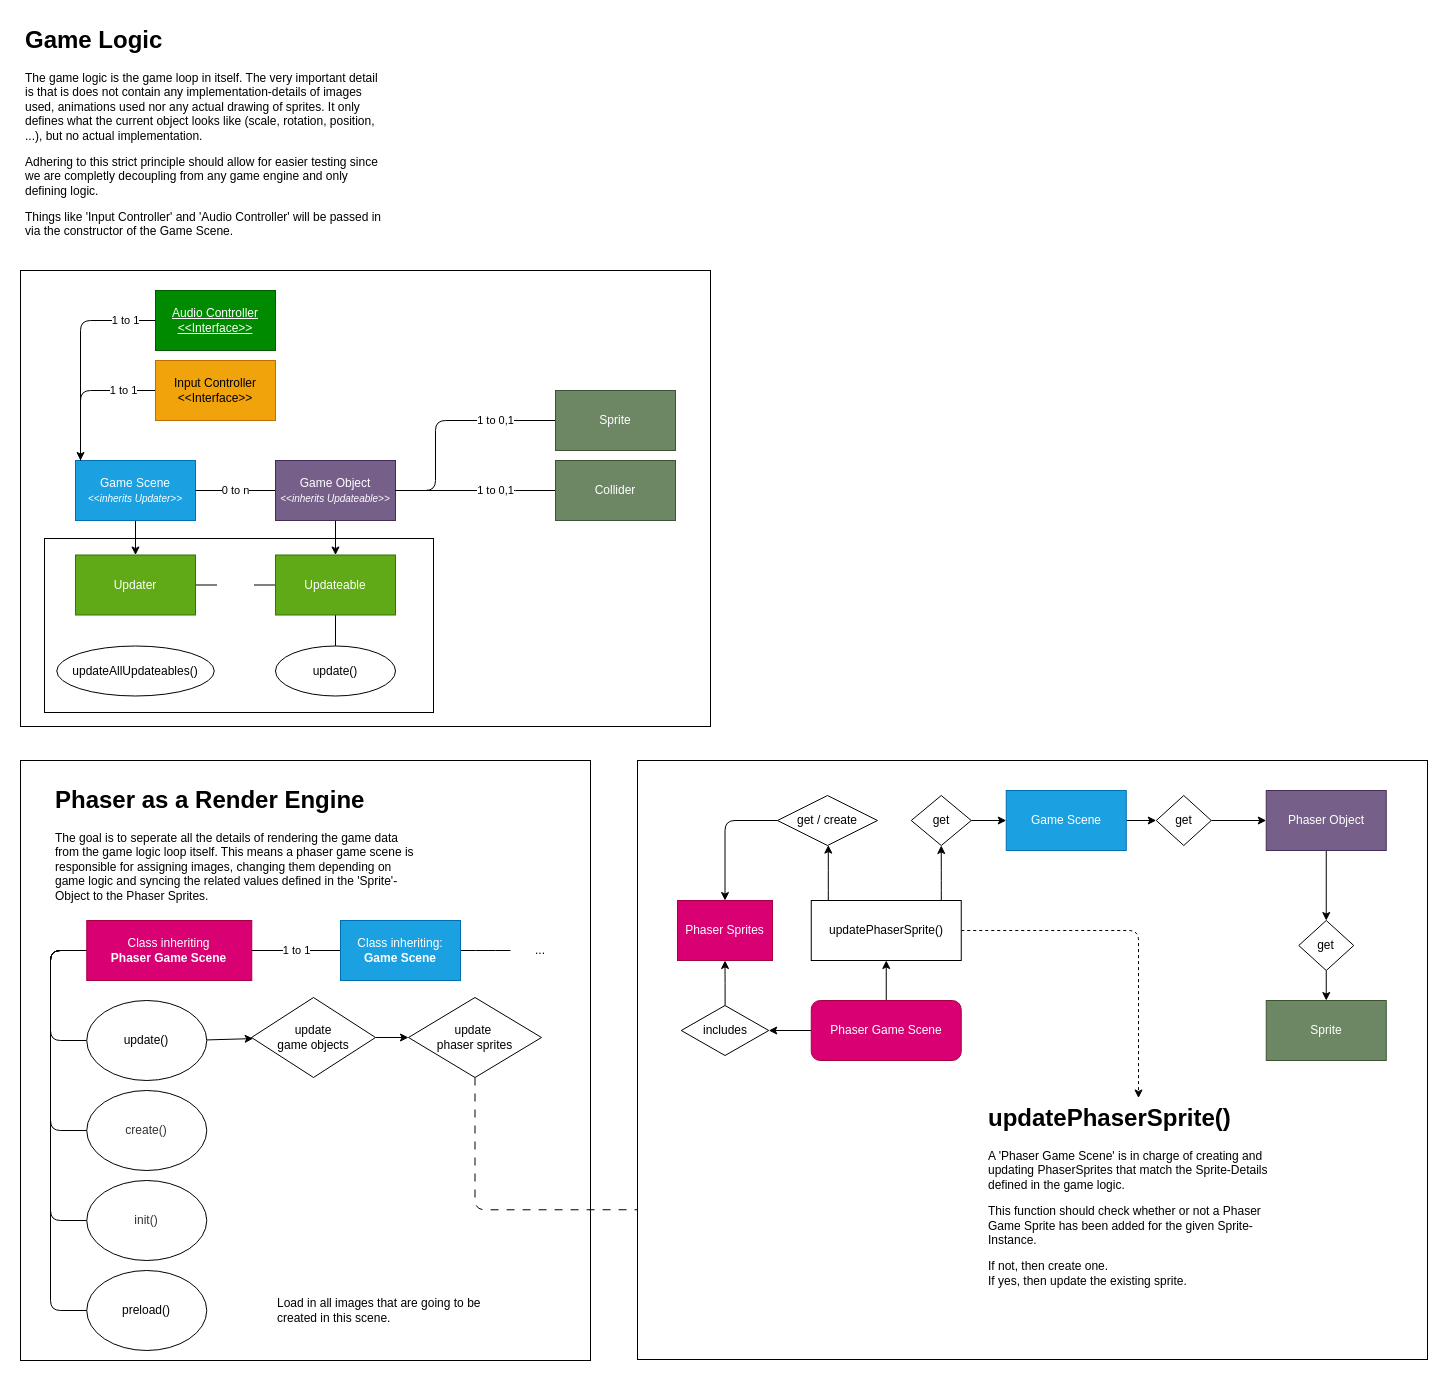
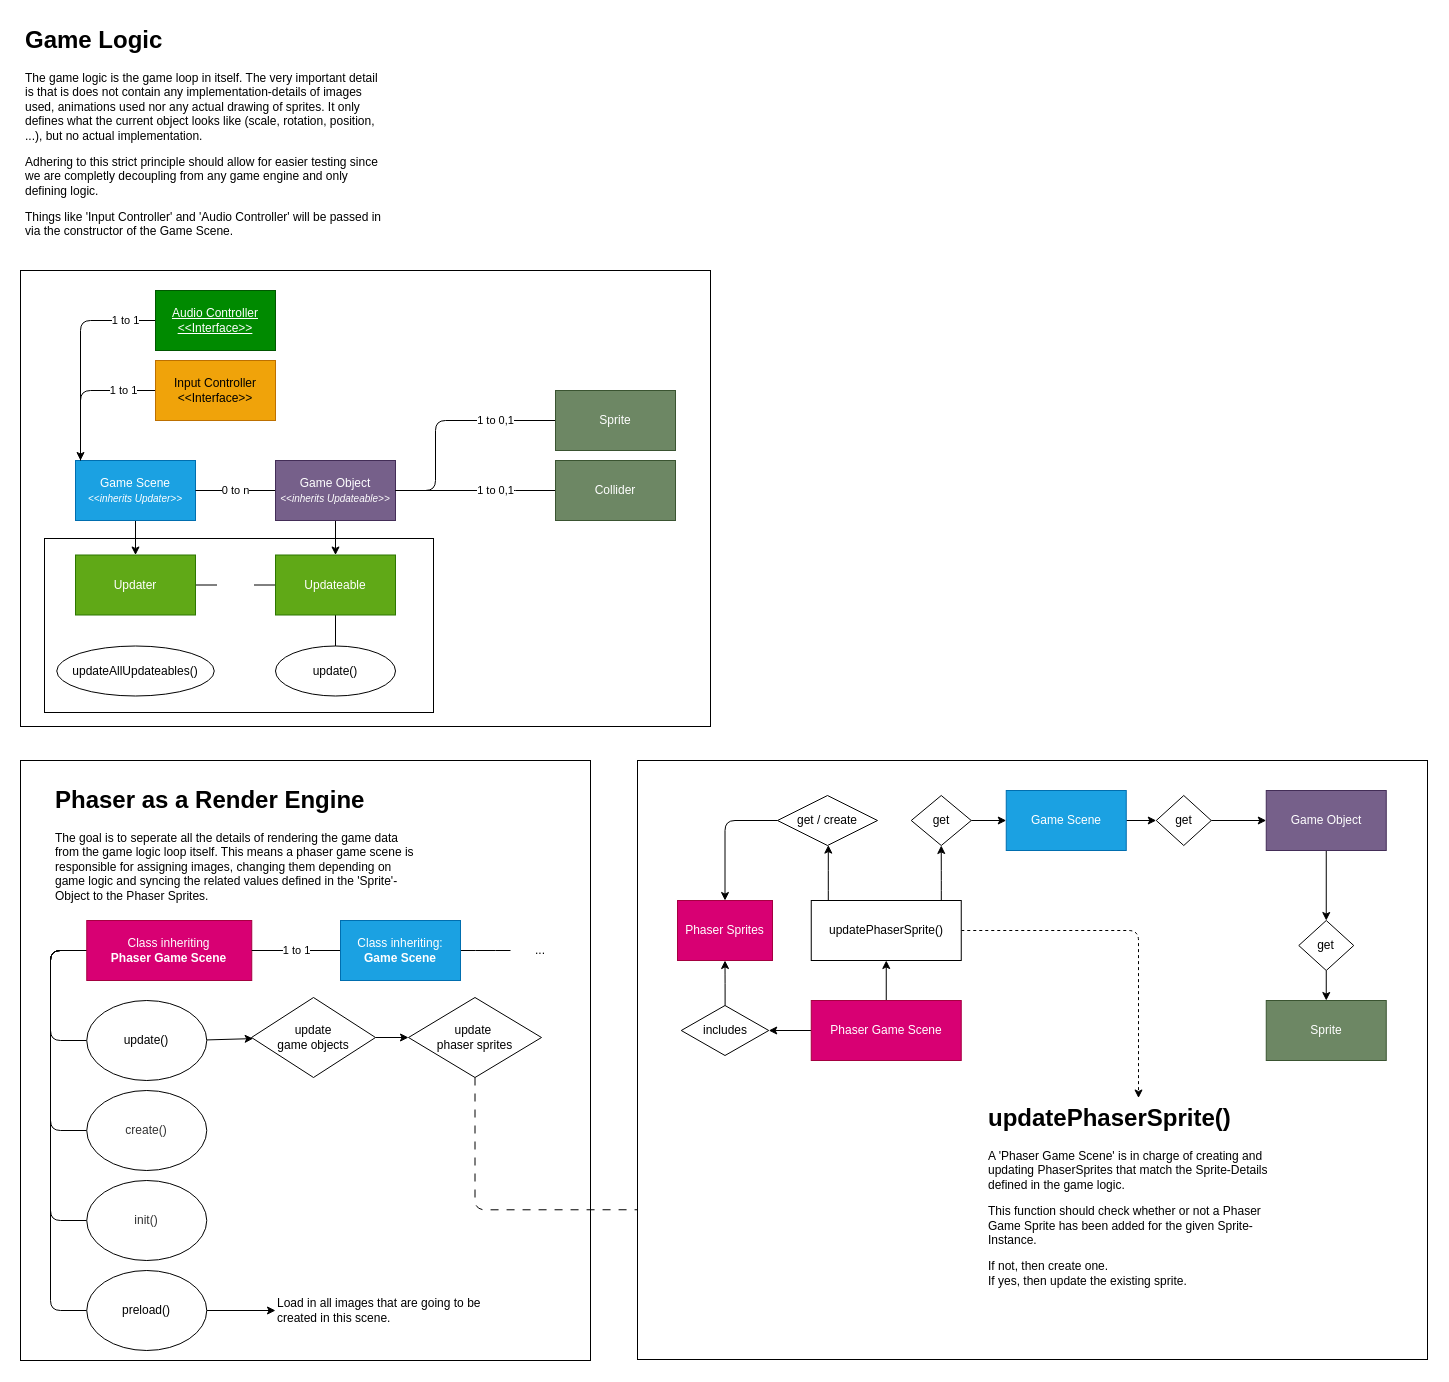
node "Phaser Object": label "Phaser Object" -> "Game Object"
node "Phaser Game Scene": shape rounded rectangle -> rectangle
edge "preload()" -> "Load in all images that are going to be created in this scene.": added
